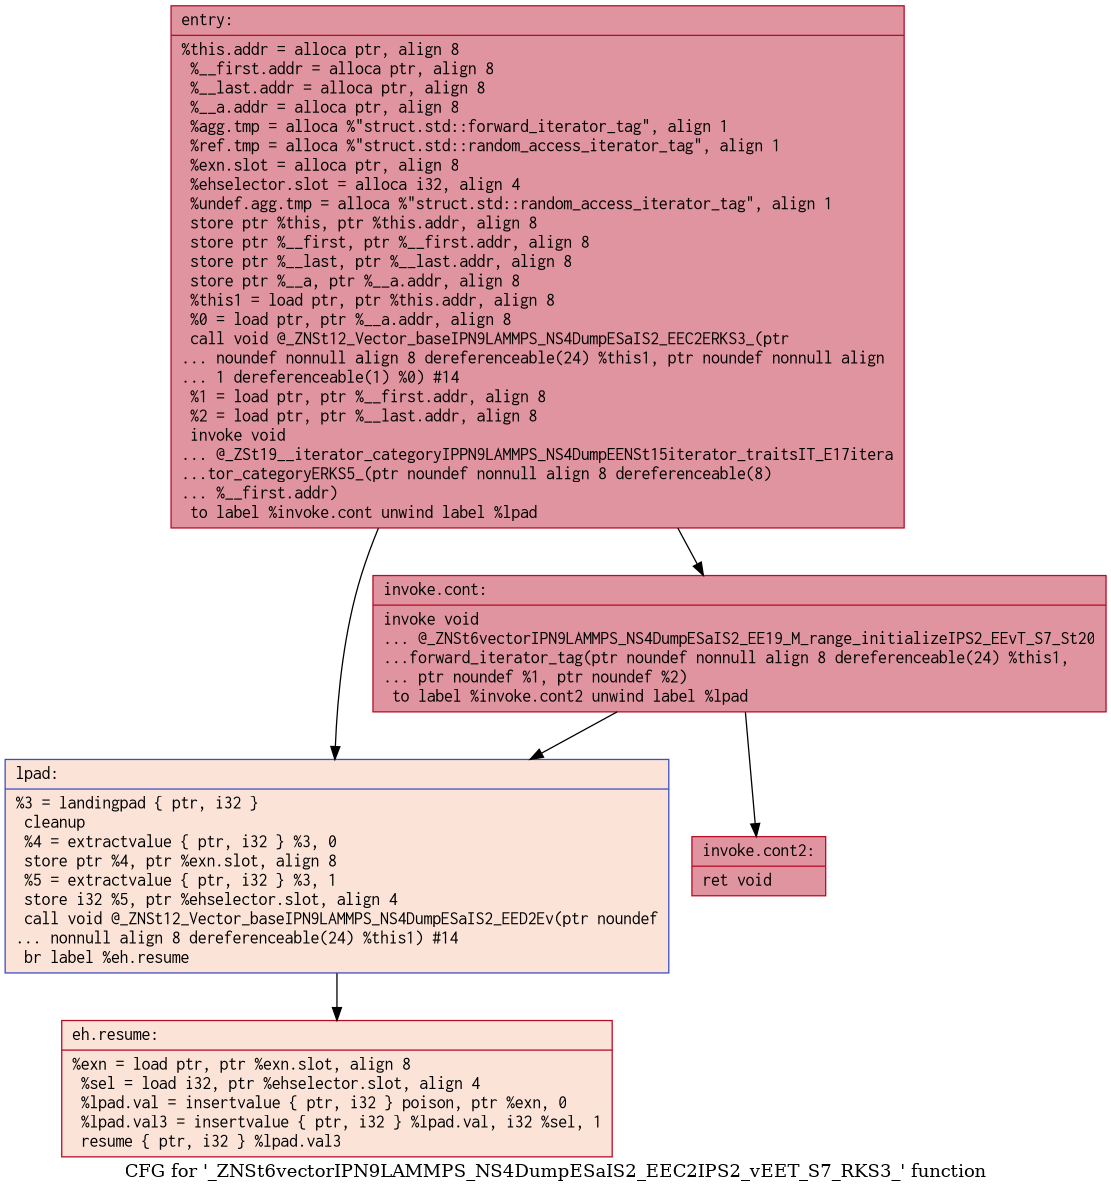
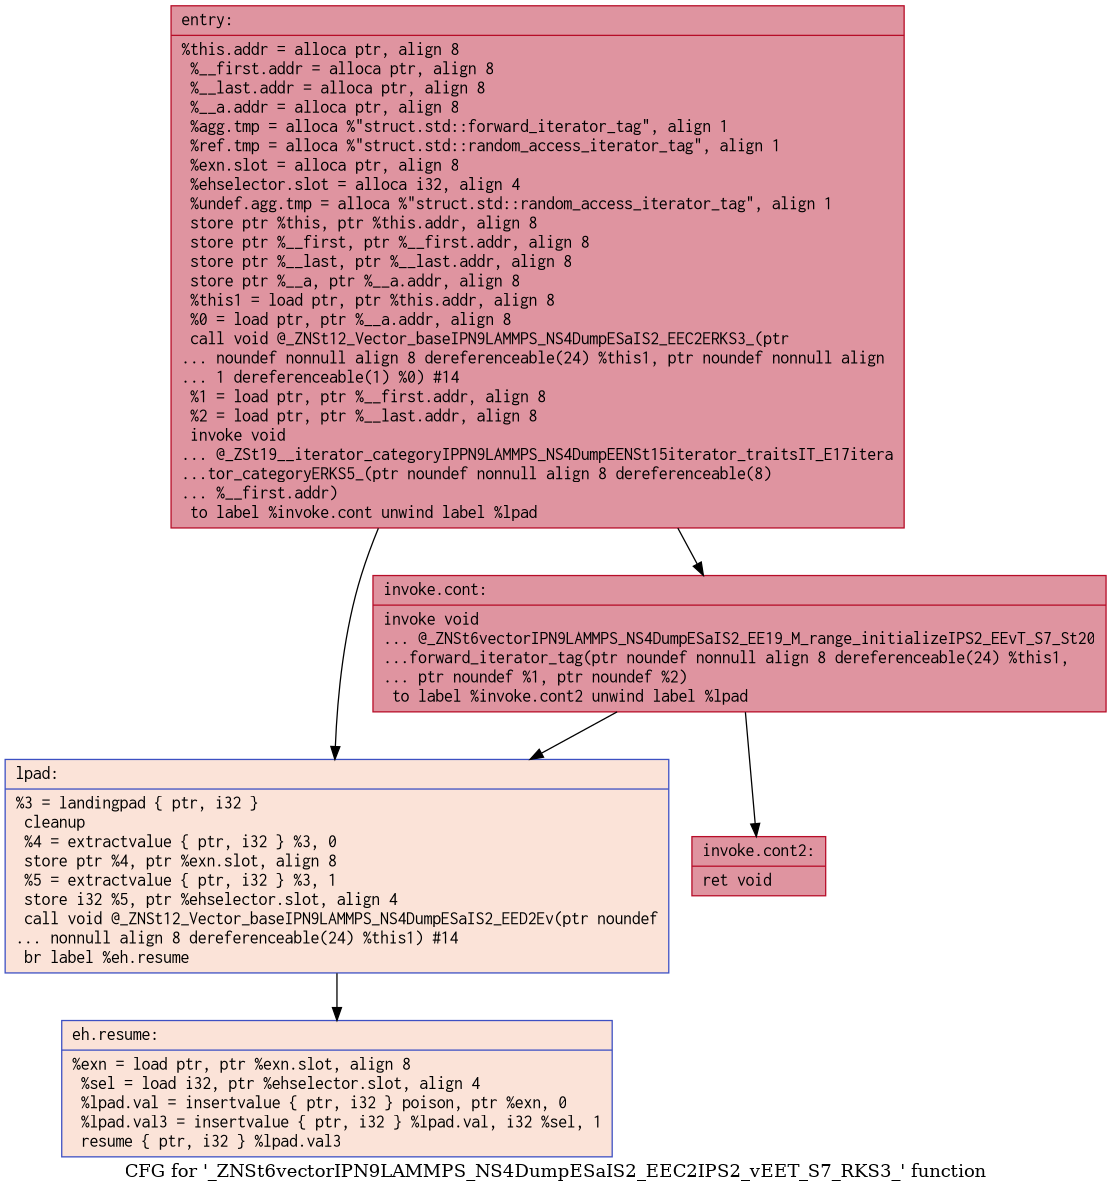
node "eh.resume:": color #b70d28ff -> #3d50c3ff
